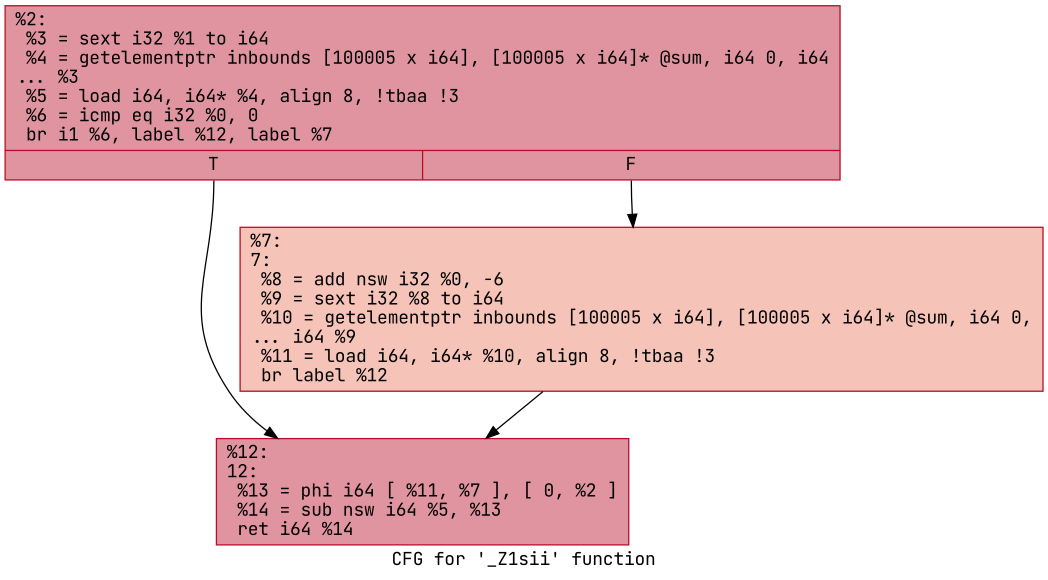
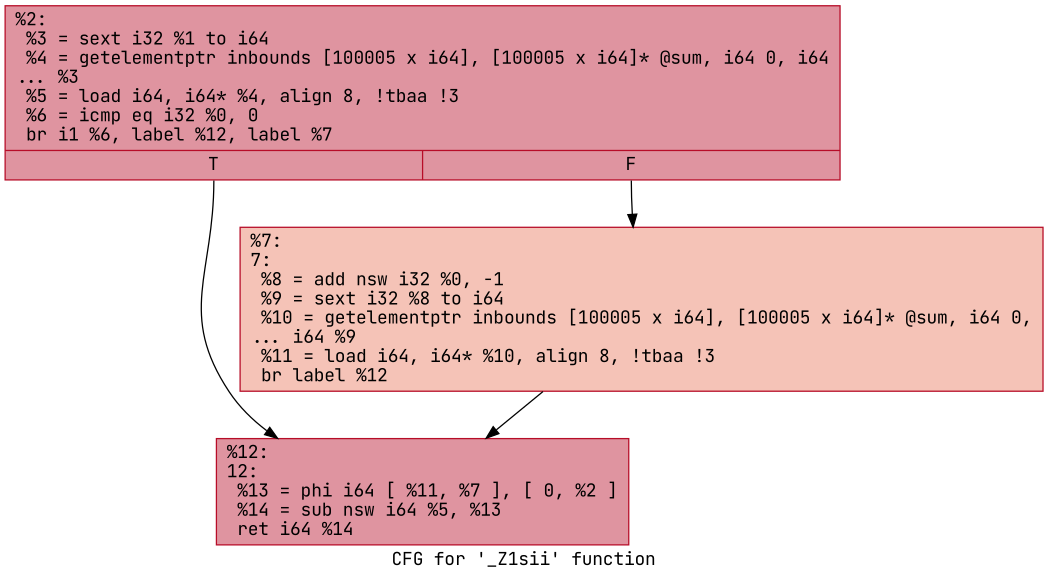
node "%7:": text "%8 = add nsw i32 %0, -6" -> "%8 = add nsw i32 %0, -1"
